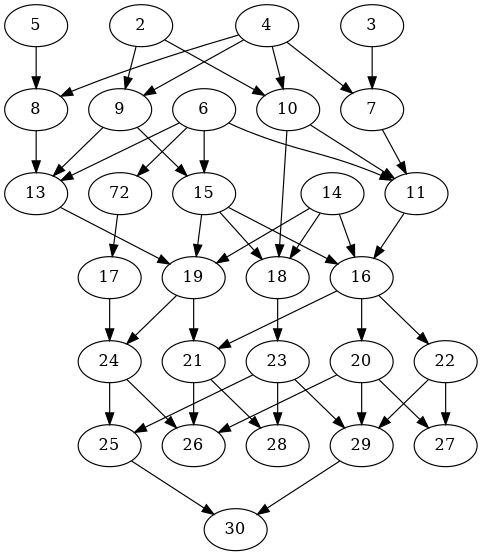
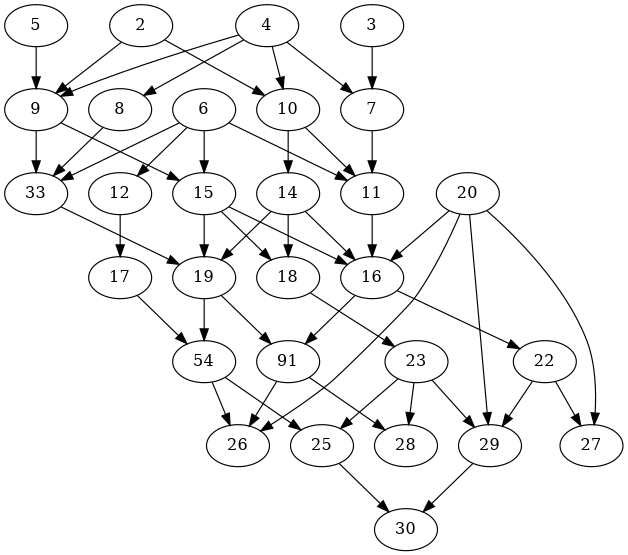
edge "5" -> "8": now "5" -> "9"
edge "10" -> "18": now "10" -> "14"
node "13": label "13" -> "33"
node "72": label "72" -> "12"
edge "16" -> "20": reversed
node "24": label "24" -> "54"
node "21": label "21" -> "91"
